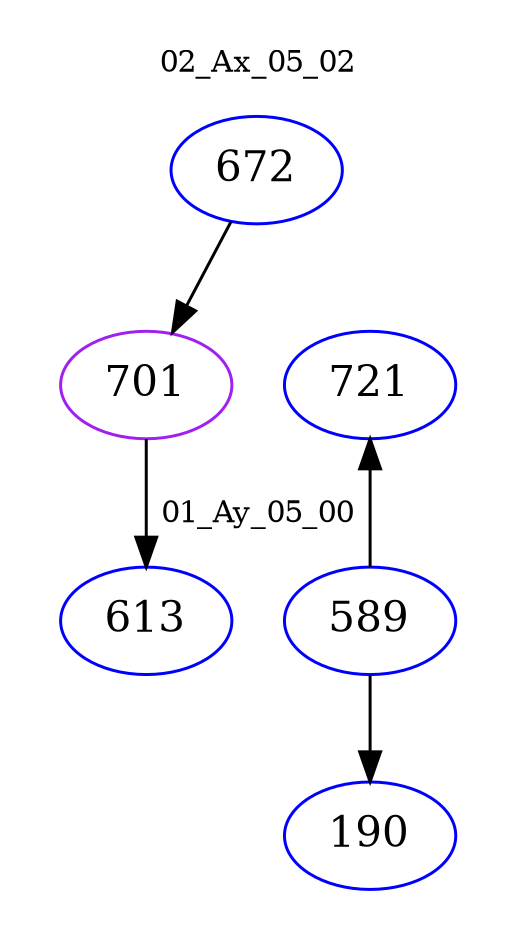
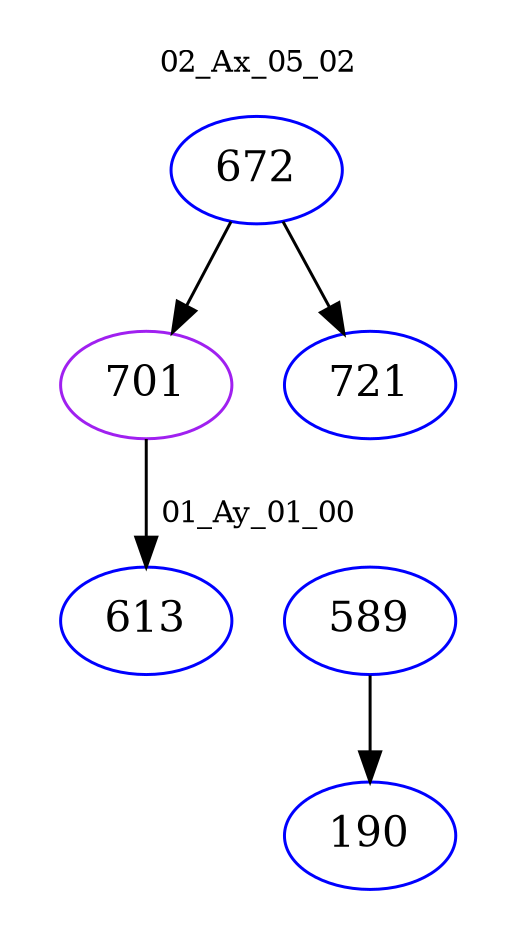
cluster "01_Ay_05_00": label "01_Ay_05_00" -> "01_Ay_01_00"
edge "589" -> "721": now "672" -> "721"
